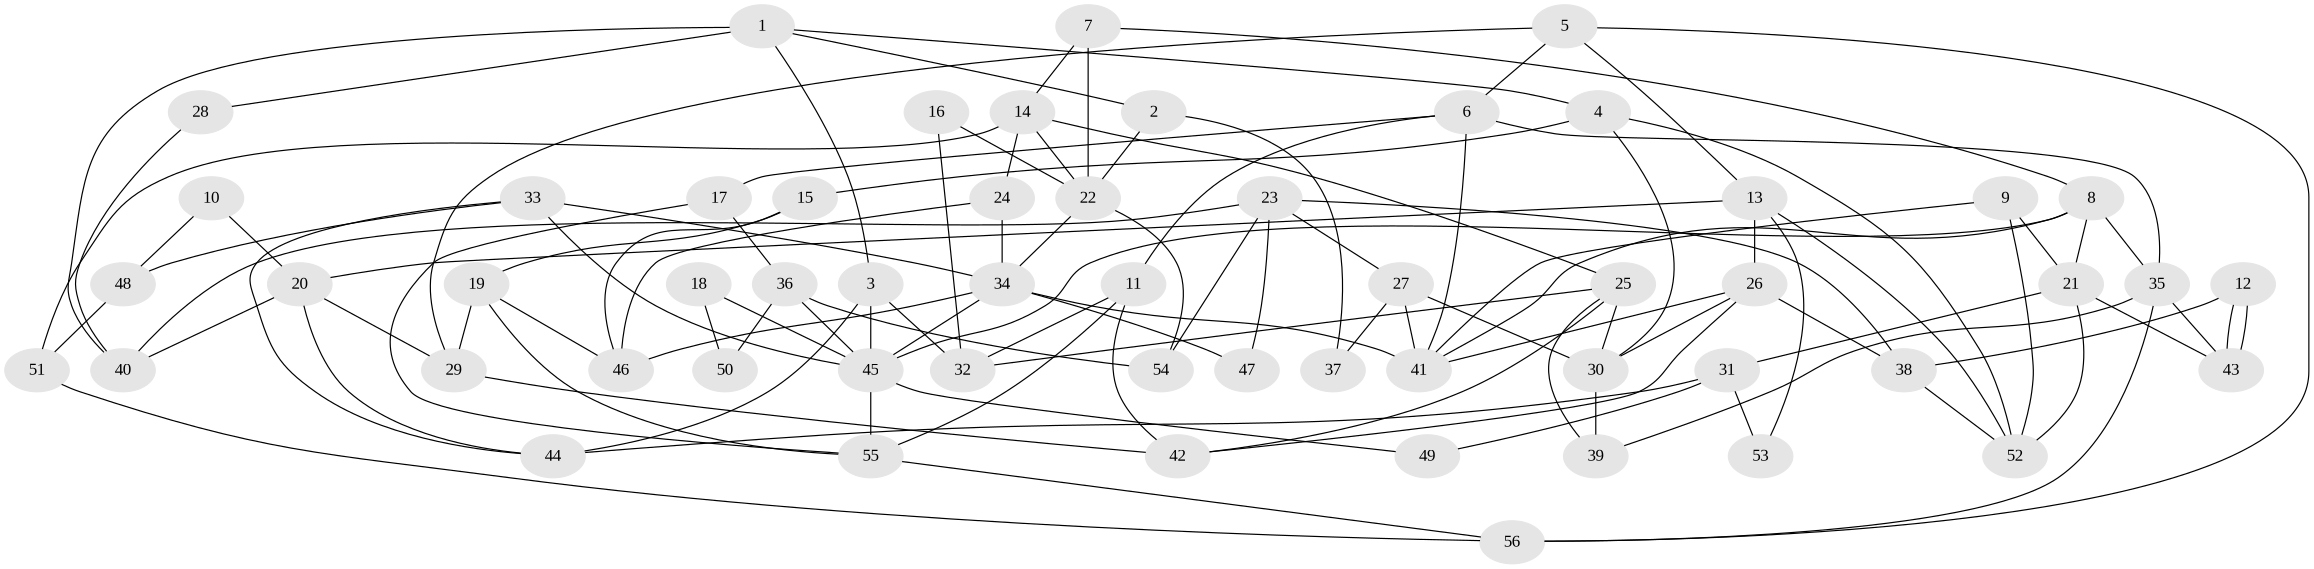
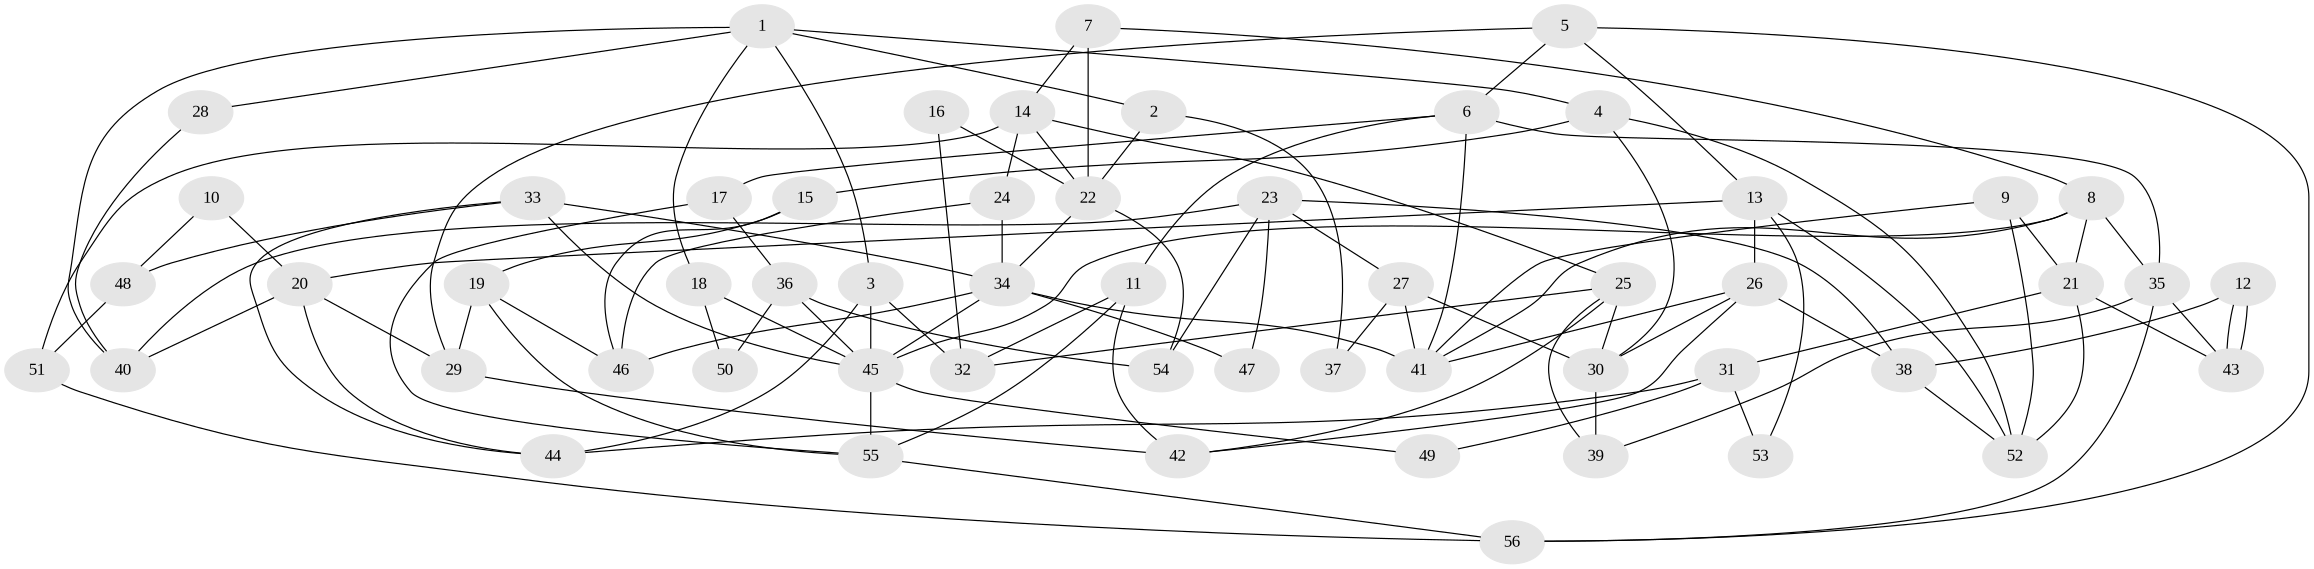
edge "1" -- "18": added
